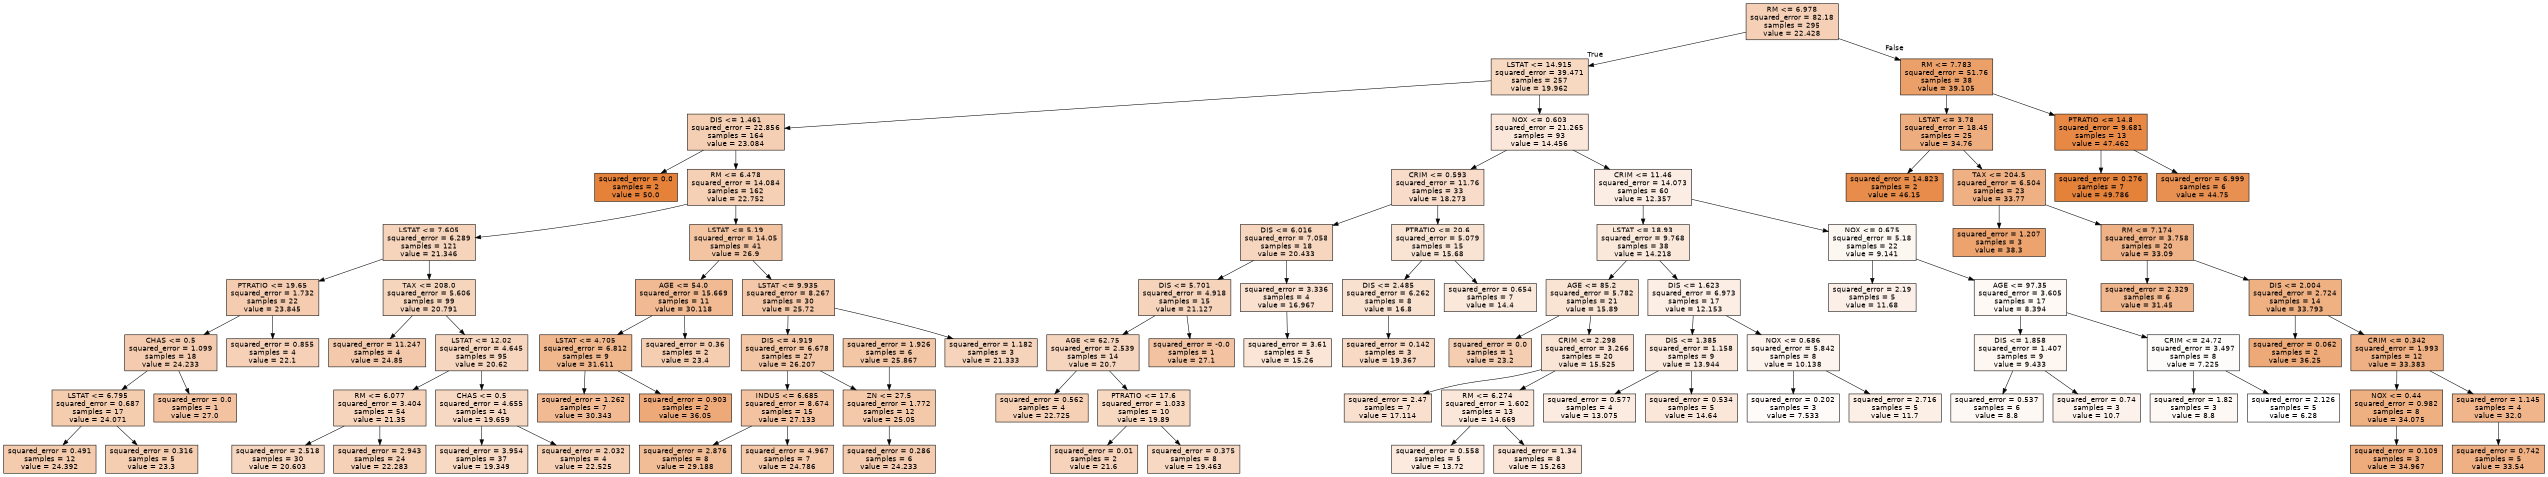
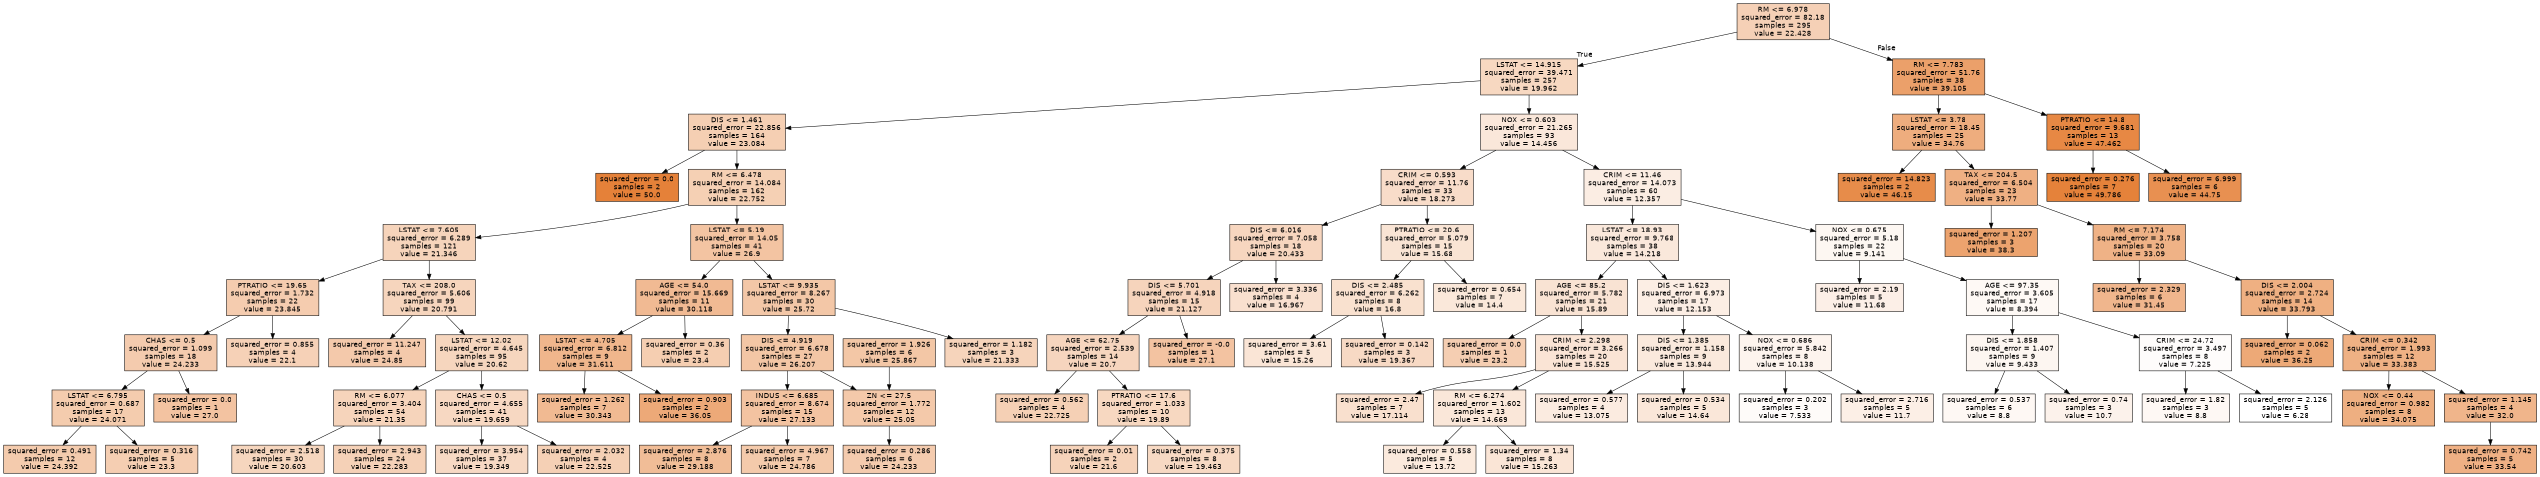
edge "squared_error = 3.336 samples = 4 value = 16.967" -> "squared_error = 3.61 samples = 5 value = 15.26": now "DIS <= 2.485 squared_error = 6.262 samples = 8 value = 16.8" -> "squared_error = 3.61 samples = 5 value = 15.26"
node "squared_error = 0.109 samples = 3 value = 34.967": removed
